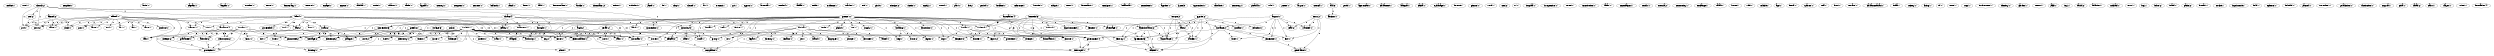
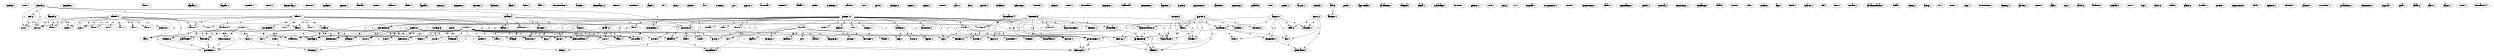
node "committee(2)": label "committee(2)" -> "violation(2)"
